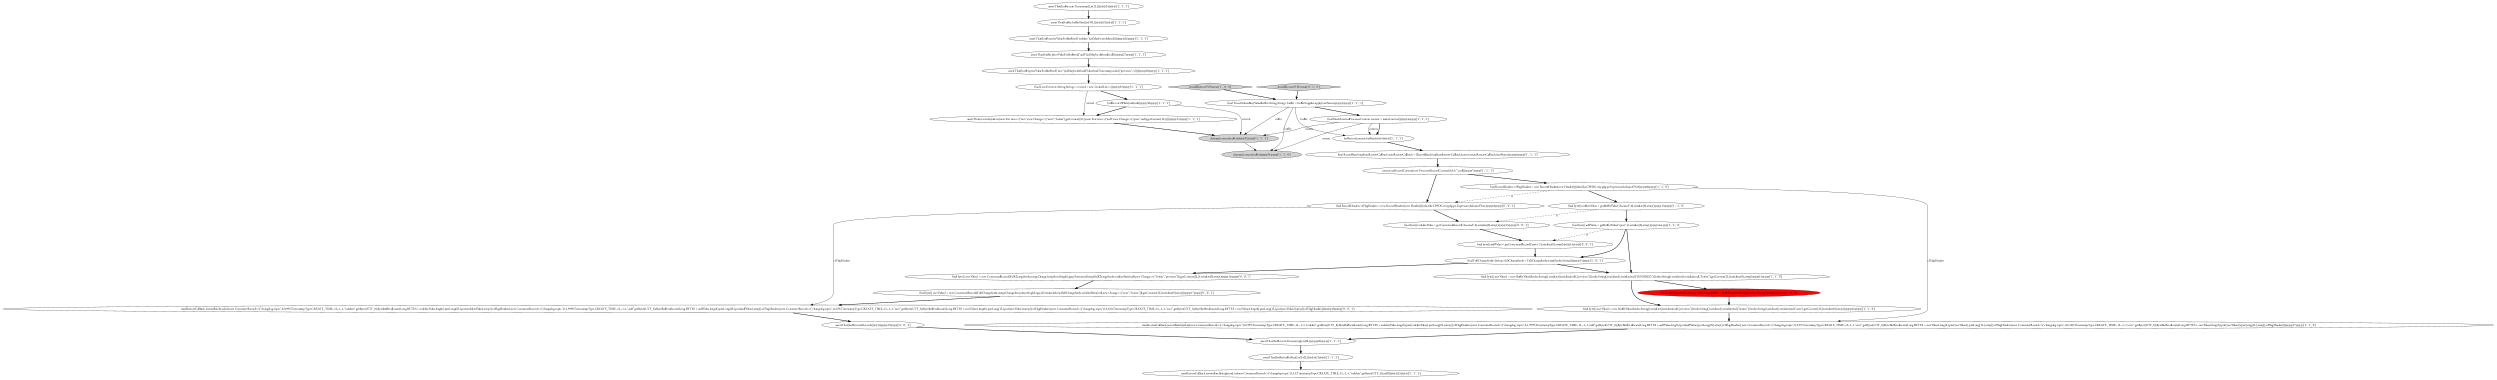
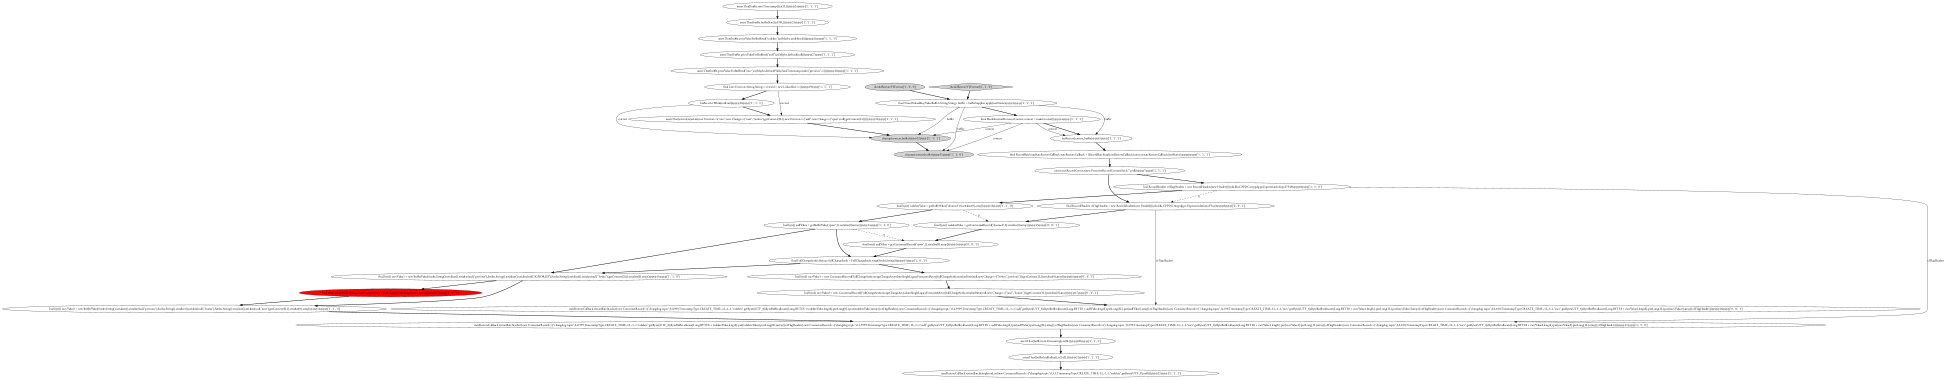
node "shouldRestoreV2Format['1', '0', '0']": shape diamond -> ellipse
edge "cleanup(context,buffer)@@@32@@@['1', '1', '1']" -> "cleanup(context,buffer)@@@31@@@['1', '1', '0']": style solid -> bold
node "assertThat(buffer.numRecords(),is(3))@@@19@@@['0', '0', '1']": removed
